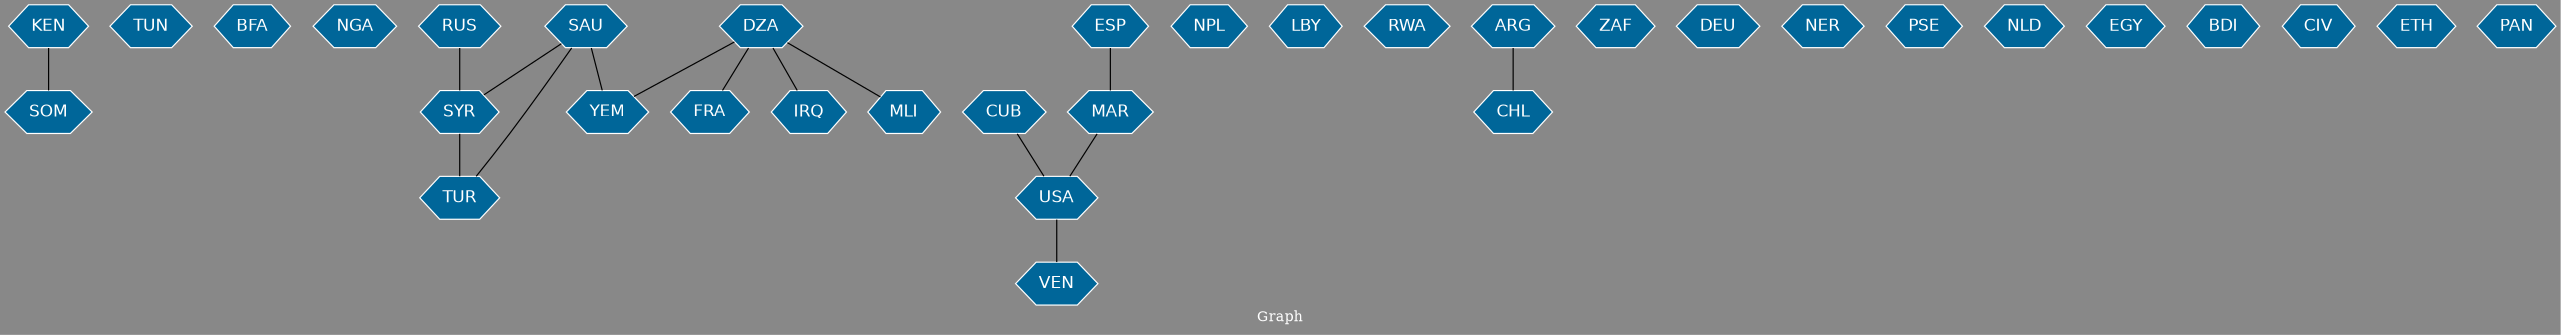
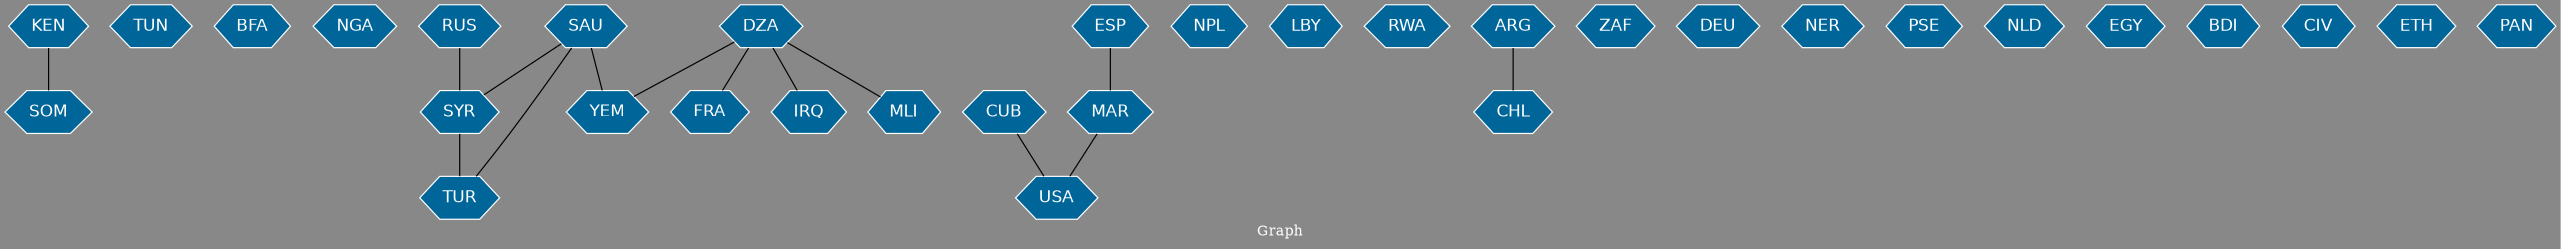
node "VEN": removed
